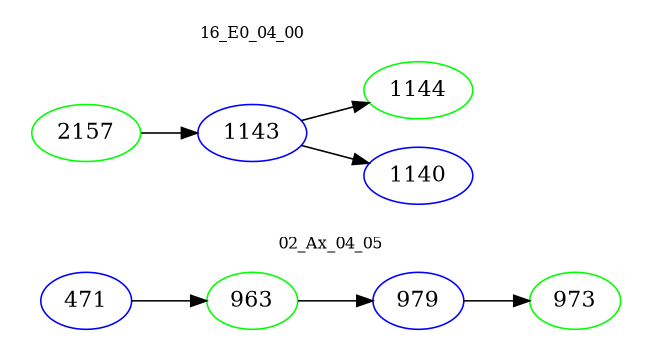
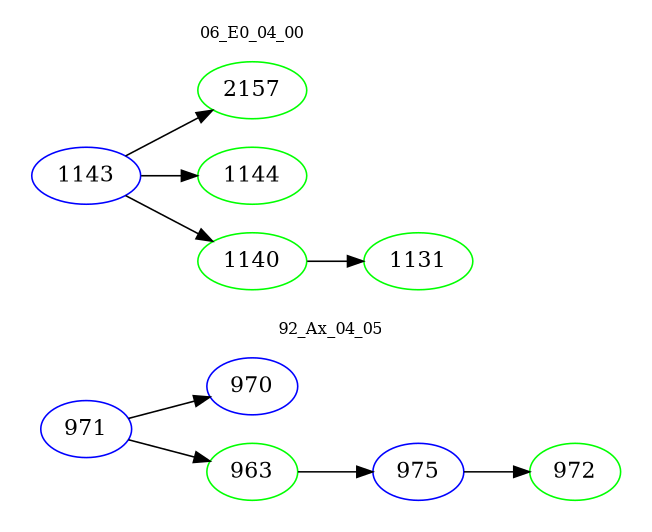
cluster "16_E0_04_00": label "16_E0_04_00" -> "06_E0_04_00"
edge "2157" -> "1143": reversed
node "1140": color blue -> green
cluster "02_Ax_04_05": label "02_Ax_04_05" -> "92_Ax_04_05"
node "1131": added
node "471": label "471" -> "971"
node "979": label "979" -> "975"
node "973": label "973" -> "972"
node "970": added
